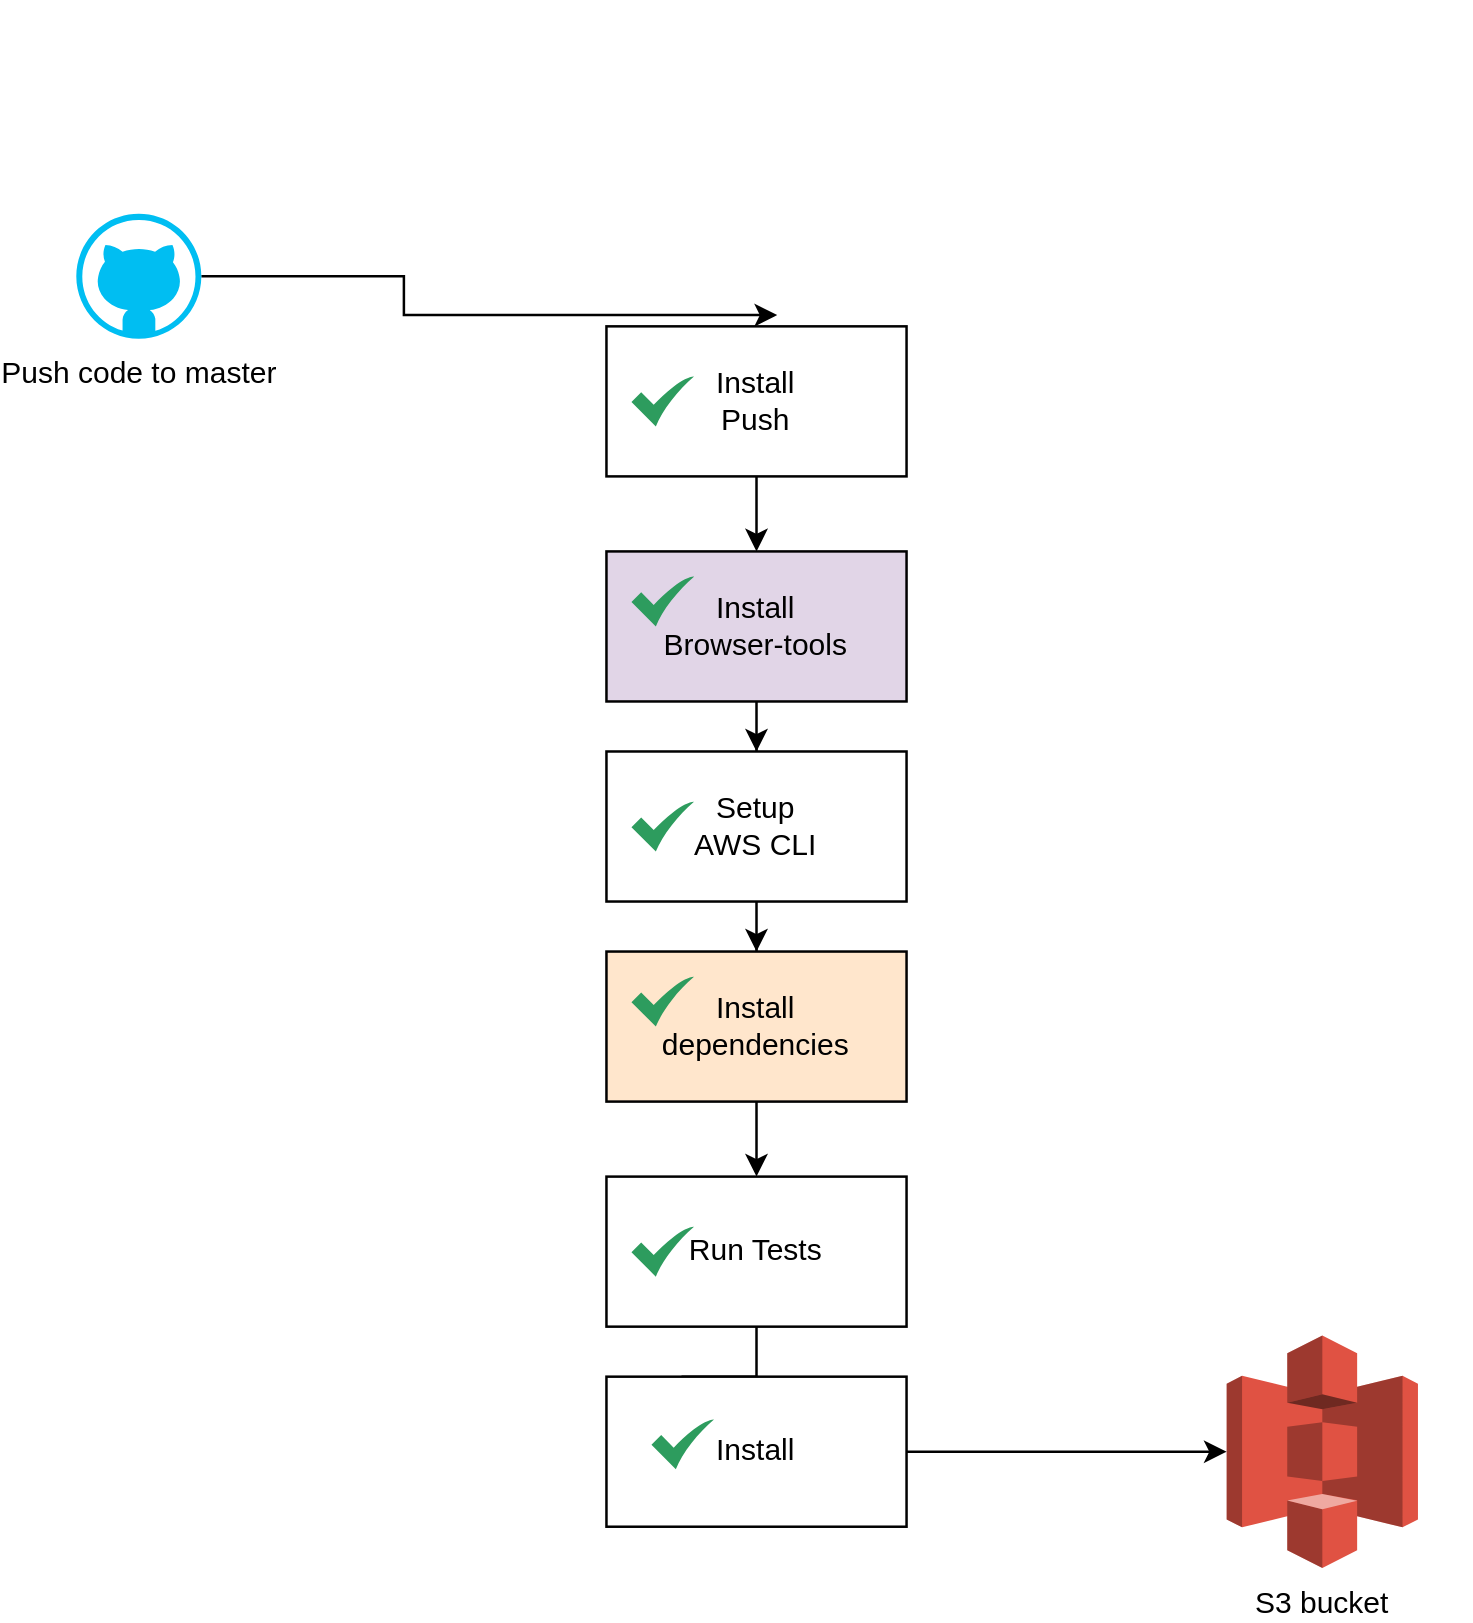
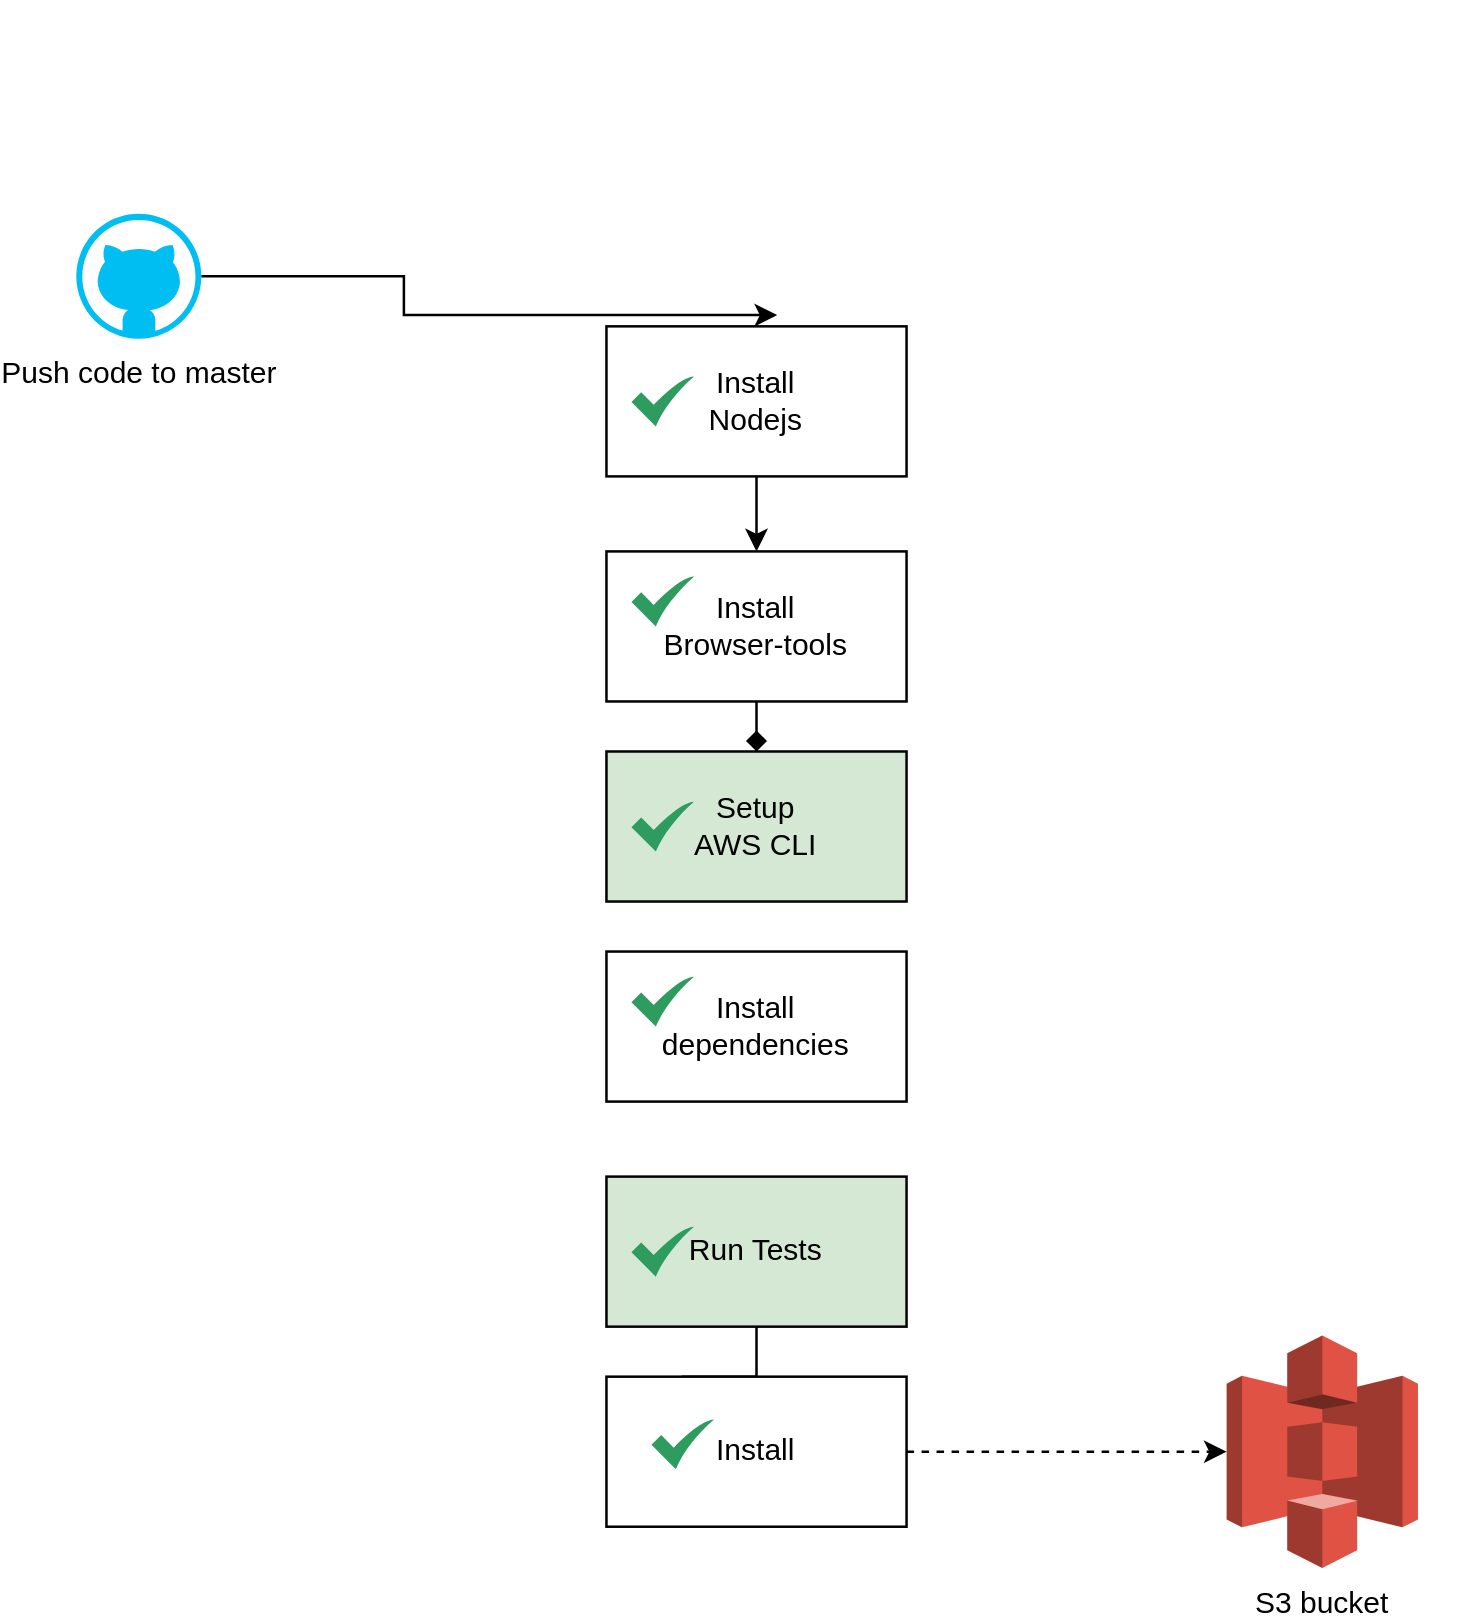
node "Install Push": label "Install Push" -> "Install Nodejs"
node "Install Browser-tools": fillcolor #e1d5e7 -> #ffffff
edge "Install Browser-tools" -> "Setup AWS CLI": arrowhead classic -> diamond
node "Setup AWS CLI": fillcolor #ffffff -> #d5e8d4
edge "Setup AWS CLI" -> "Install dependencies": removed
node "Install dependencies": fillcolor #ffe6cc -> #ffffff
edge "Install dependencies" -> "Run Tests": removed
node "Run Tests": fillcolor #ffffff -> #d5e8d4
edge "Install" -> "S3 bucket": style solid -> dashed
